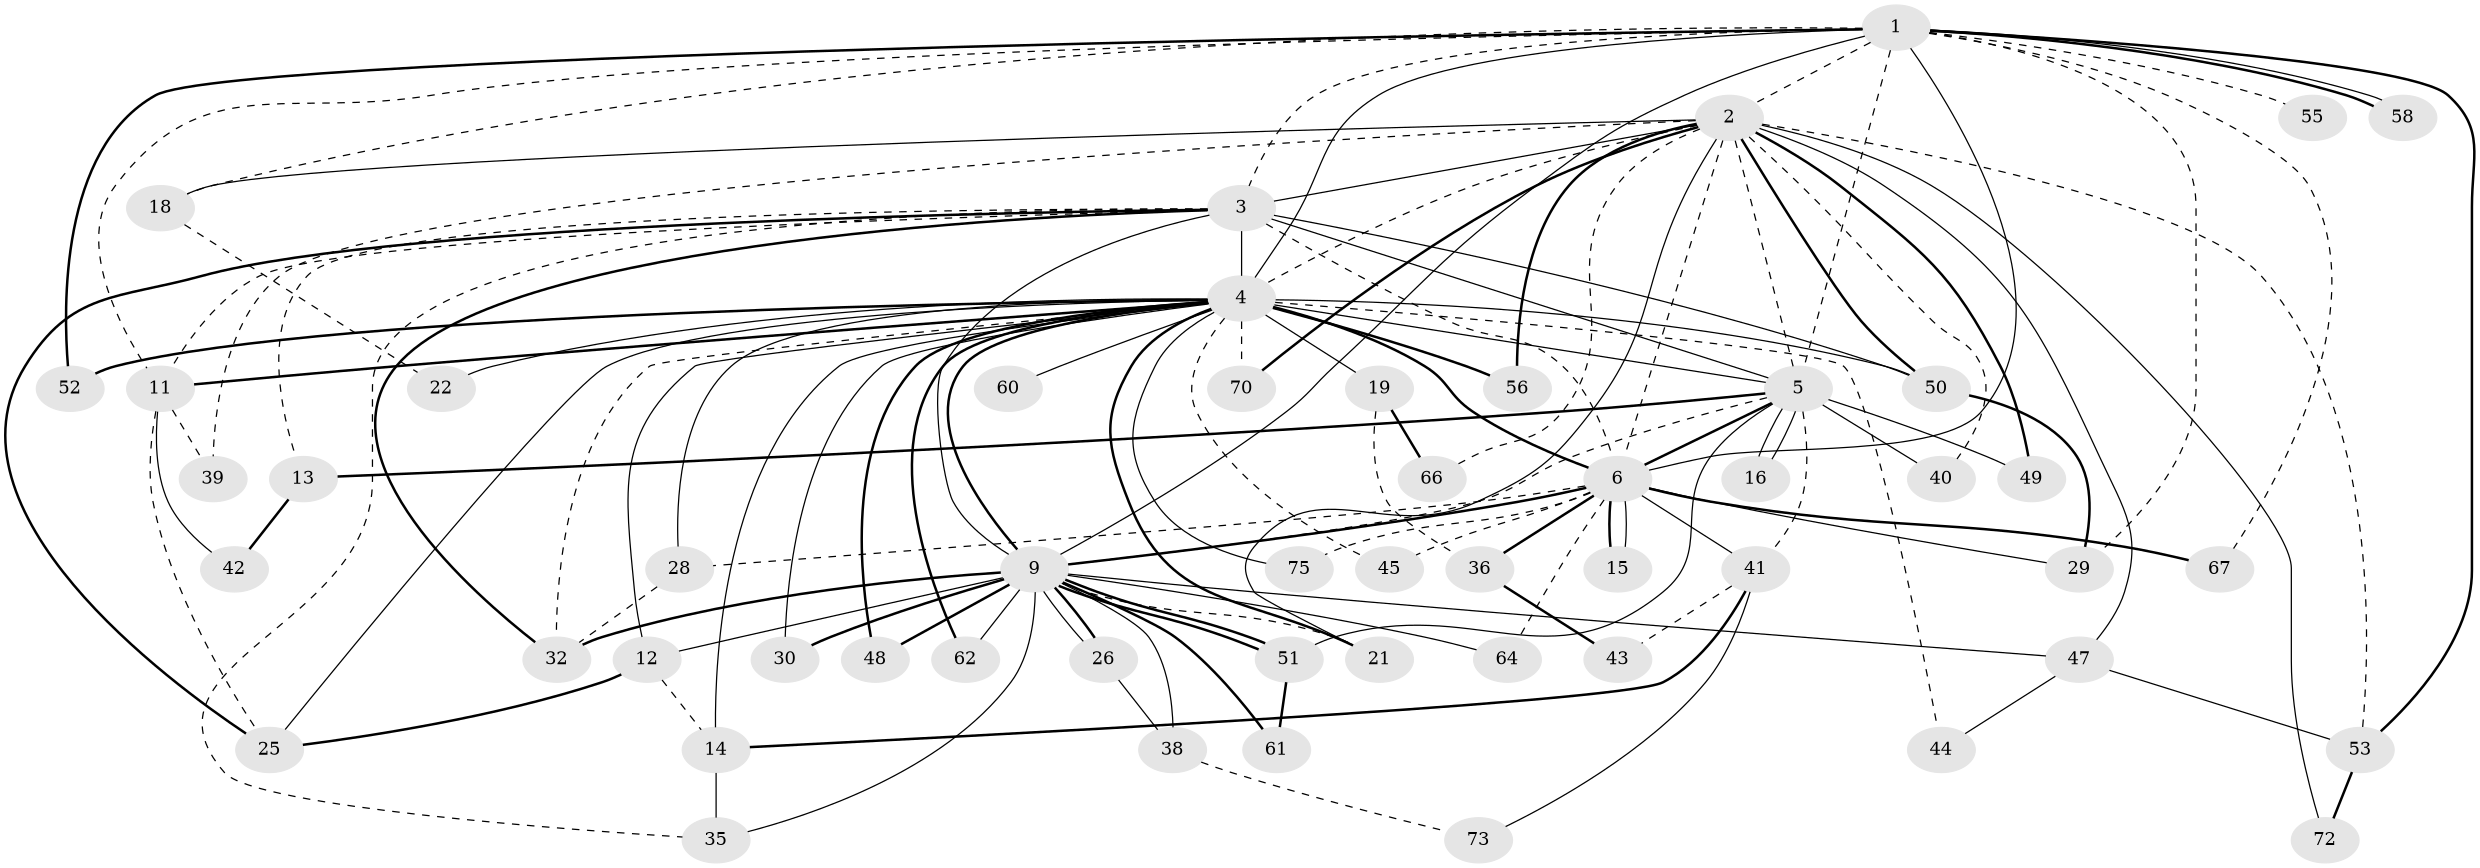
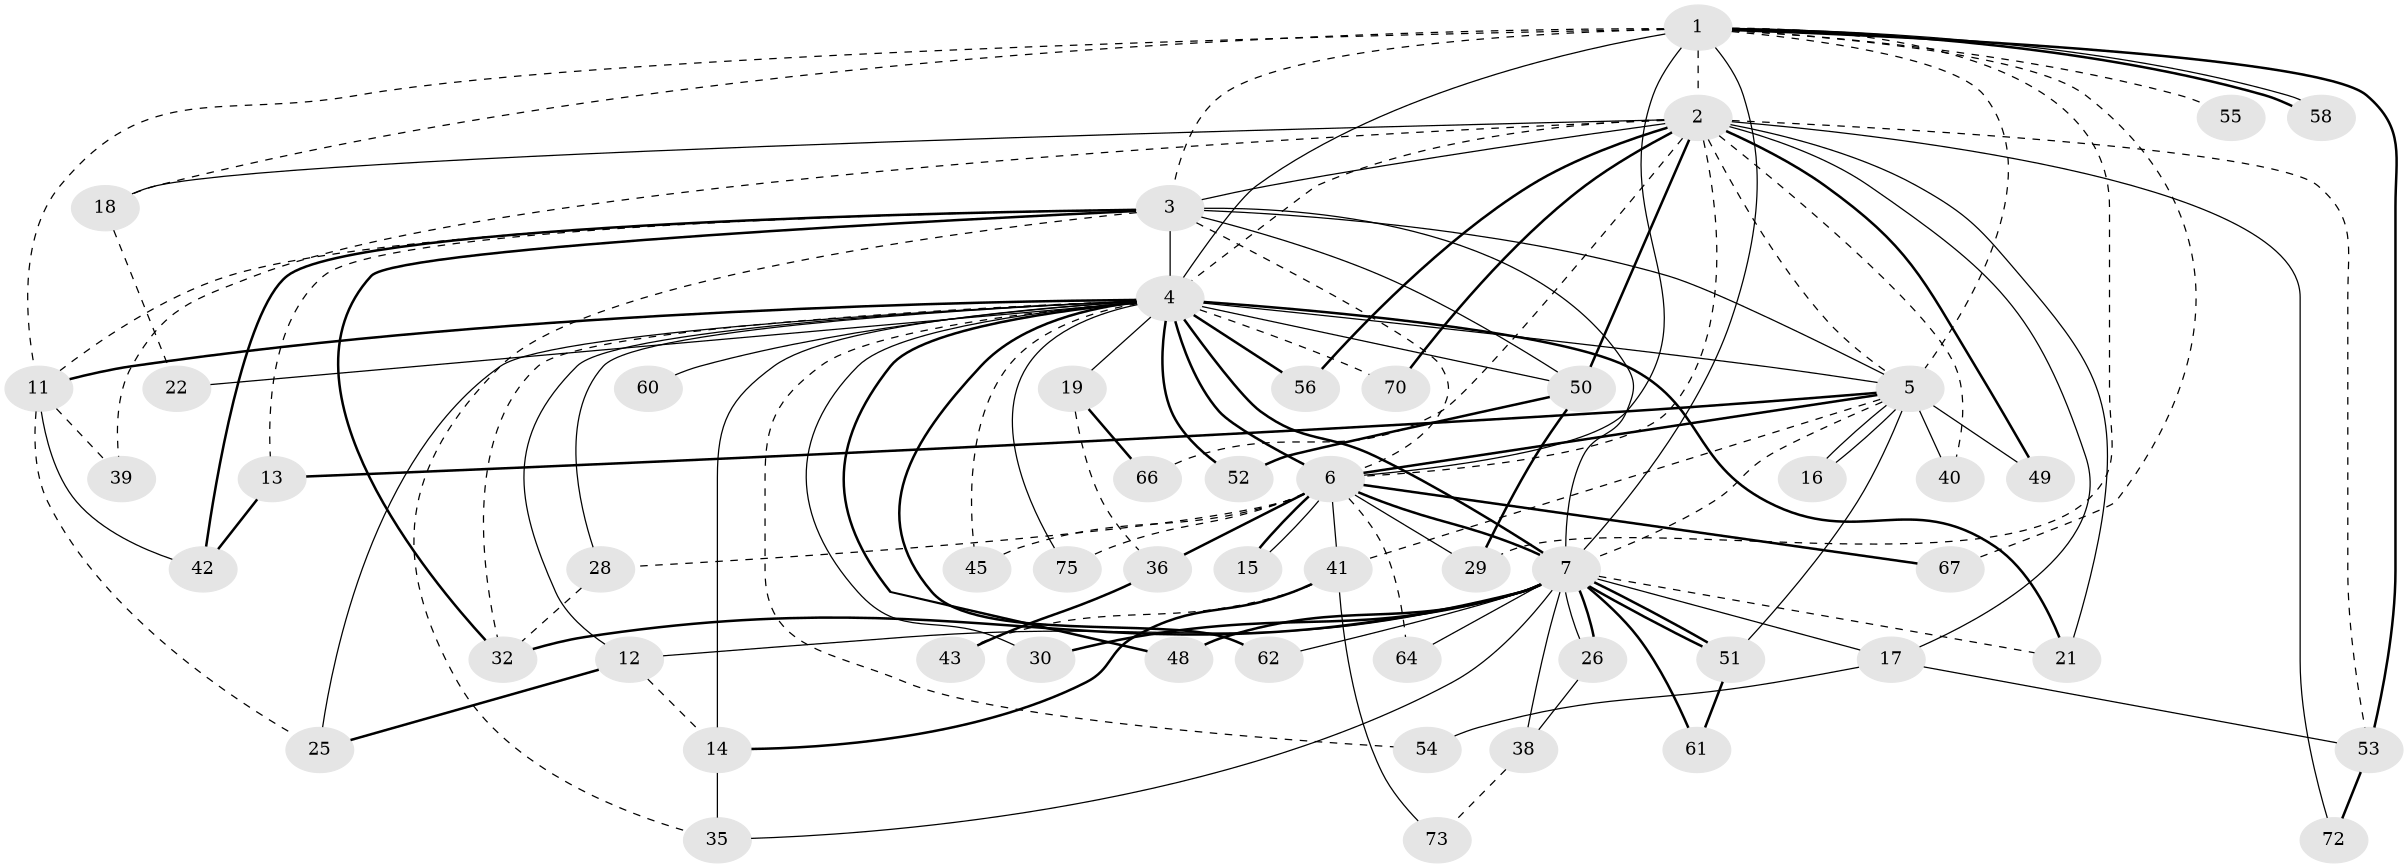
edge "1" -- "52": now "50" -- "52"
edge "3" -- "25": now "3" -- "42"
node "9": label "9" -> "7"
node "47": label "47" -> "17"
node "44": label "44" -> "54"
